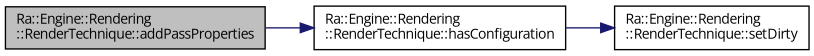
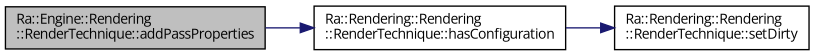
node "Ra::Engine::Rendering ::RenderTechnique::hasConfiguration": label "Ra::Engine::Rendering ::RenderTechnique::hasConfiguration" -> "Ra::Rendering::Rendering ::RenderTechnique::hasConfiguration"
node "Ra::Engine::Rendering ::RenderTechnique::setDirty": label "Ra::Engine::Rendering ::RenderTechnique::setDirty" -> "Ra::Rendering::Rendering ::RenderTechnique::setDirty"
